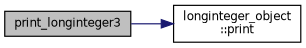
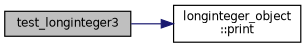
node "print_longinteger3": label "print_longinteger3" -> "test_longinteger3"
